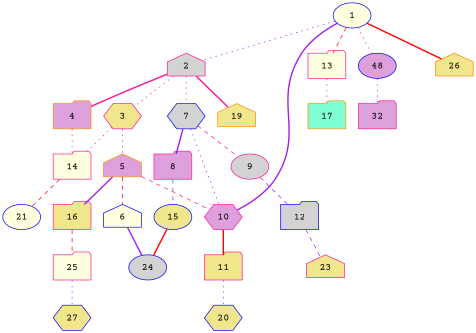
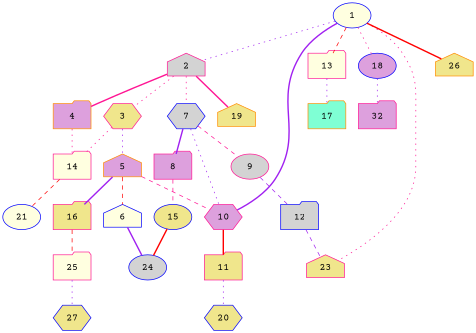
node "48": label "48" -> "18"
edge "1" -- "23": added
edge "8" -- "15": color purple -> deeppink
